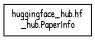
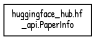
node "huggingface_hub.hf _hub.PaperInfo": label "huggingface_hub.hf _hub.PaperInfo" -> "huggingface_hub.hf _api.PaperInfo"
